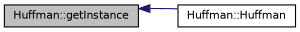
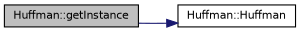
edge "Huffman::Huffman" -> "Huffman::getInstance": reversed
